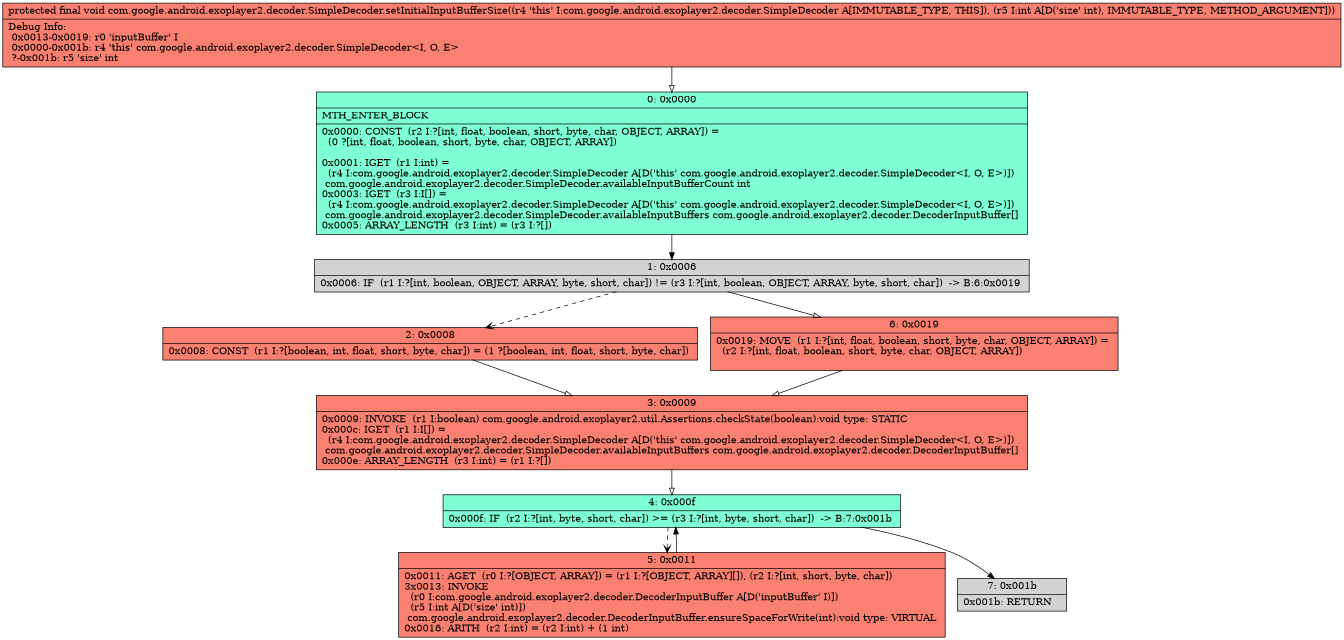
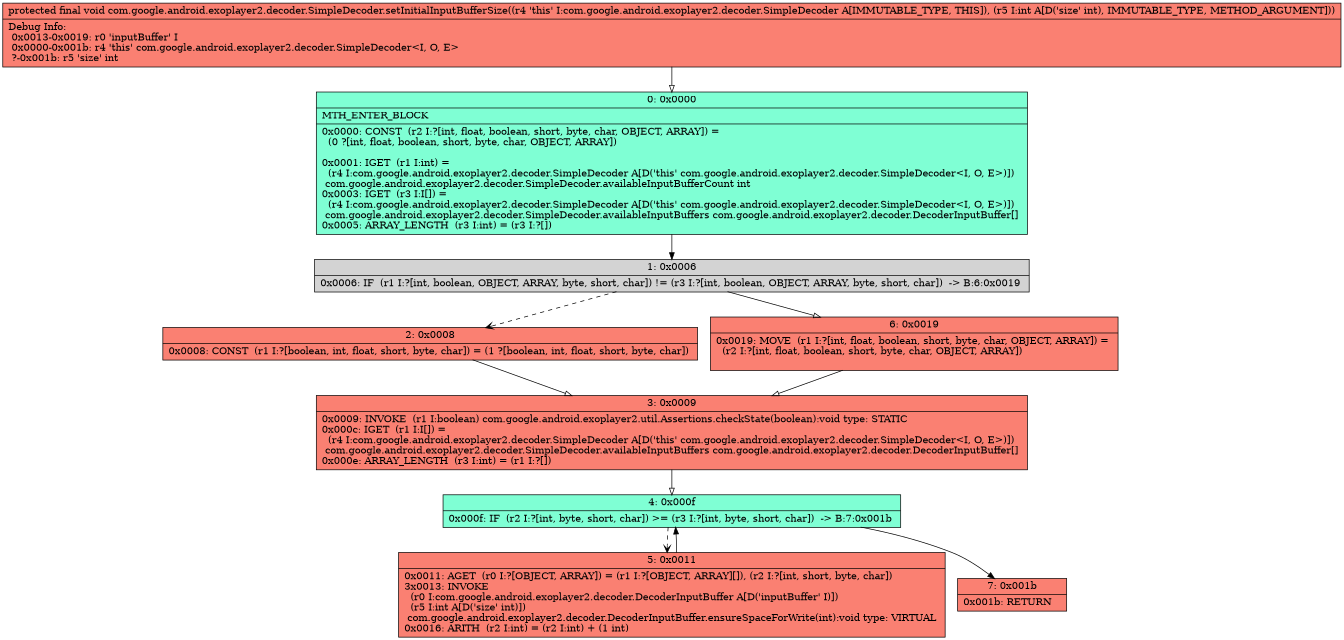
node "7: 0x001b": fillcolor lightgrey -> salmon
